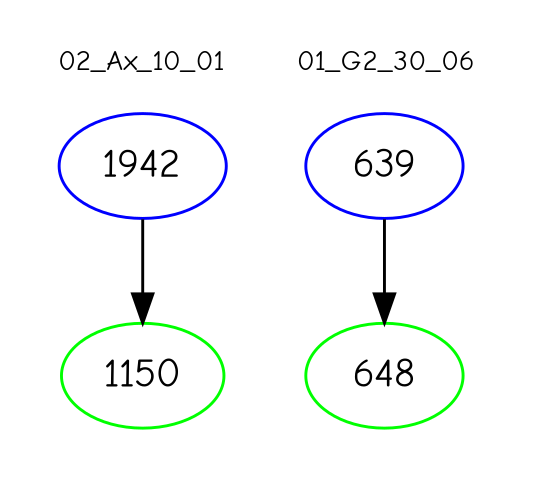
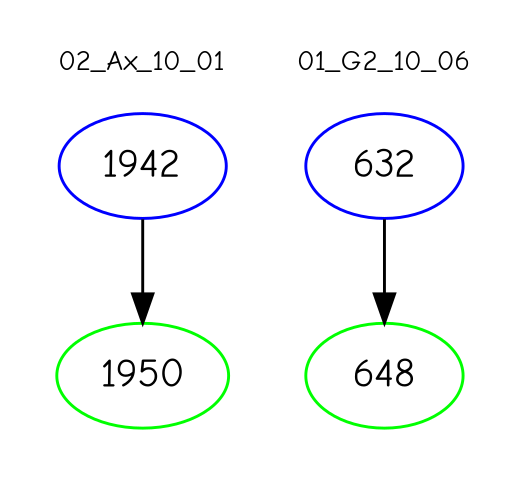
cluster "01_G2_30_06": label "01_G2_30_06" -> "01_G2_10_06"
node "639": label "639" -> "632"
node "1150": label "1150" -> "1950"
